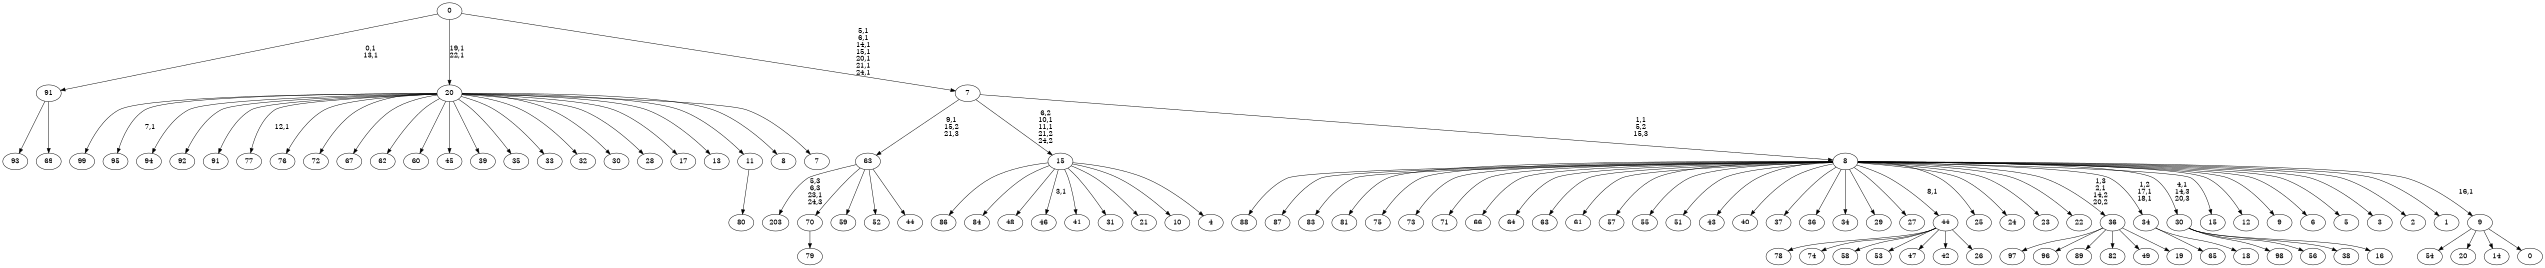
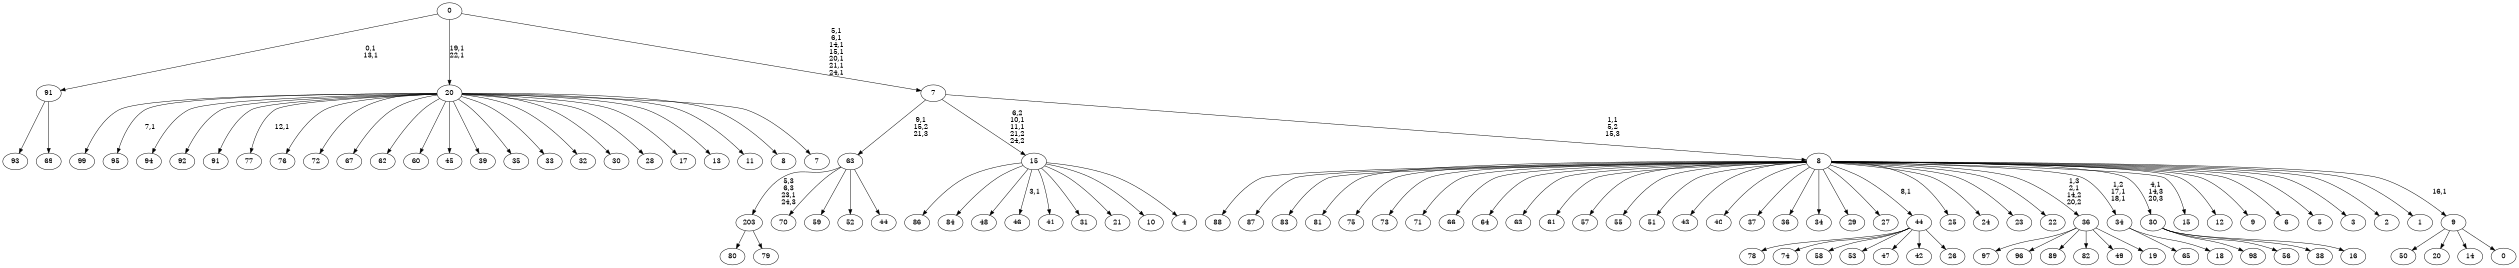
edge "11" -> "80": now "203" -> "80"
edge "70" -> "79": now "203" -> "79"
node "54": label "54" -> "50"
